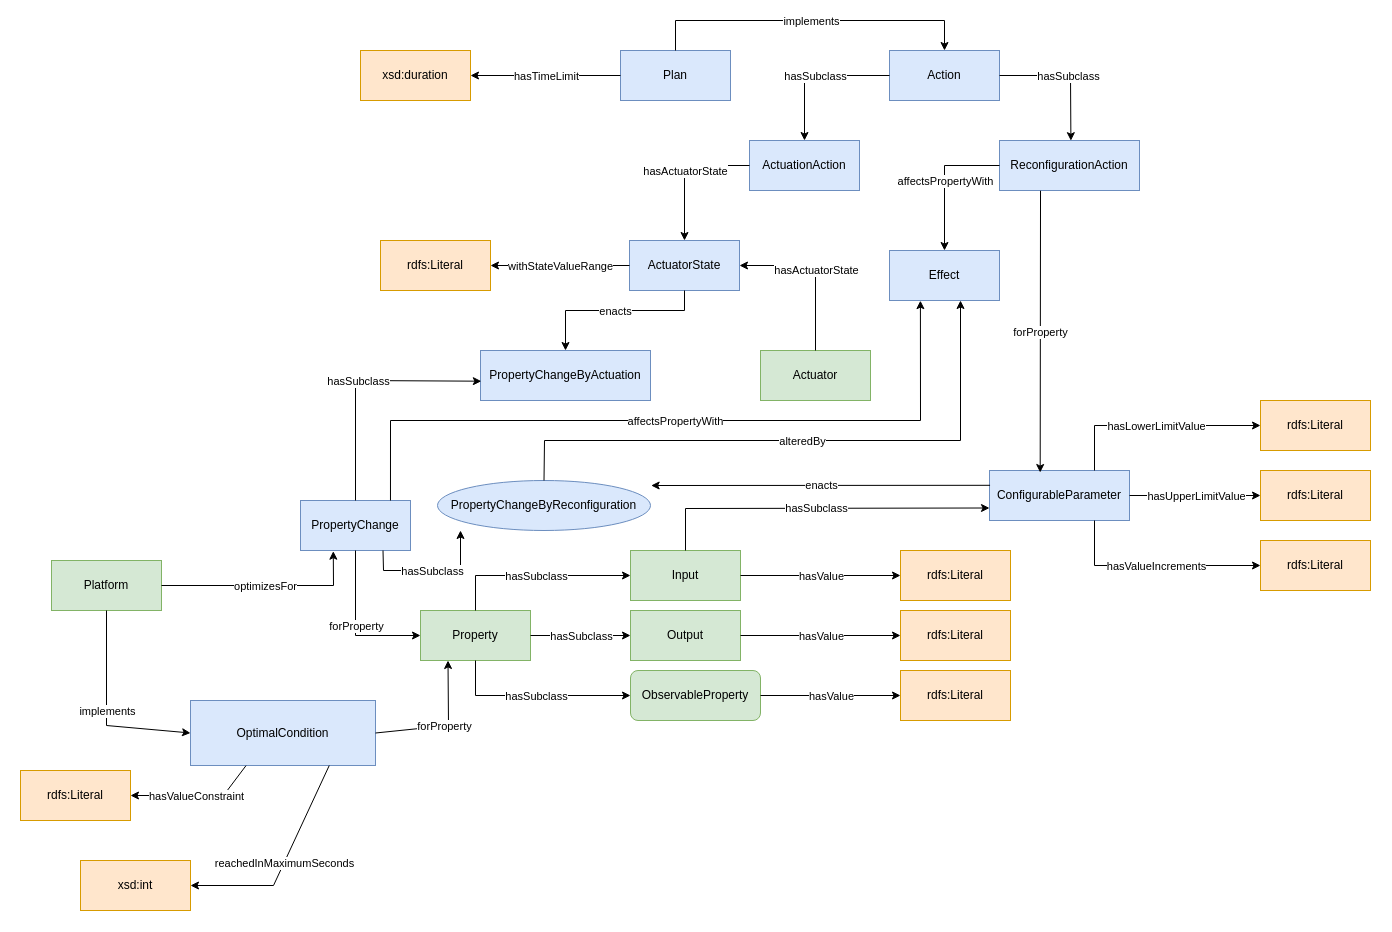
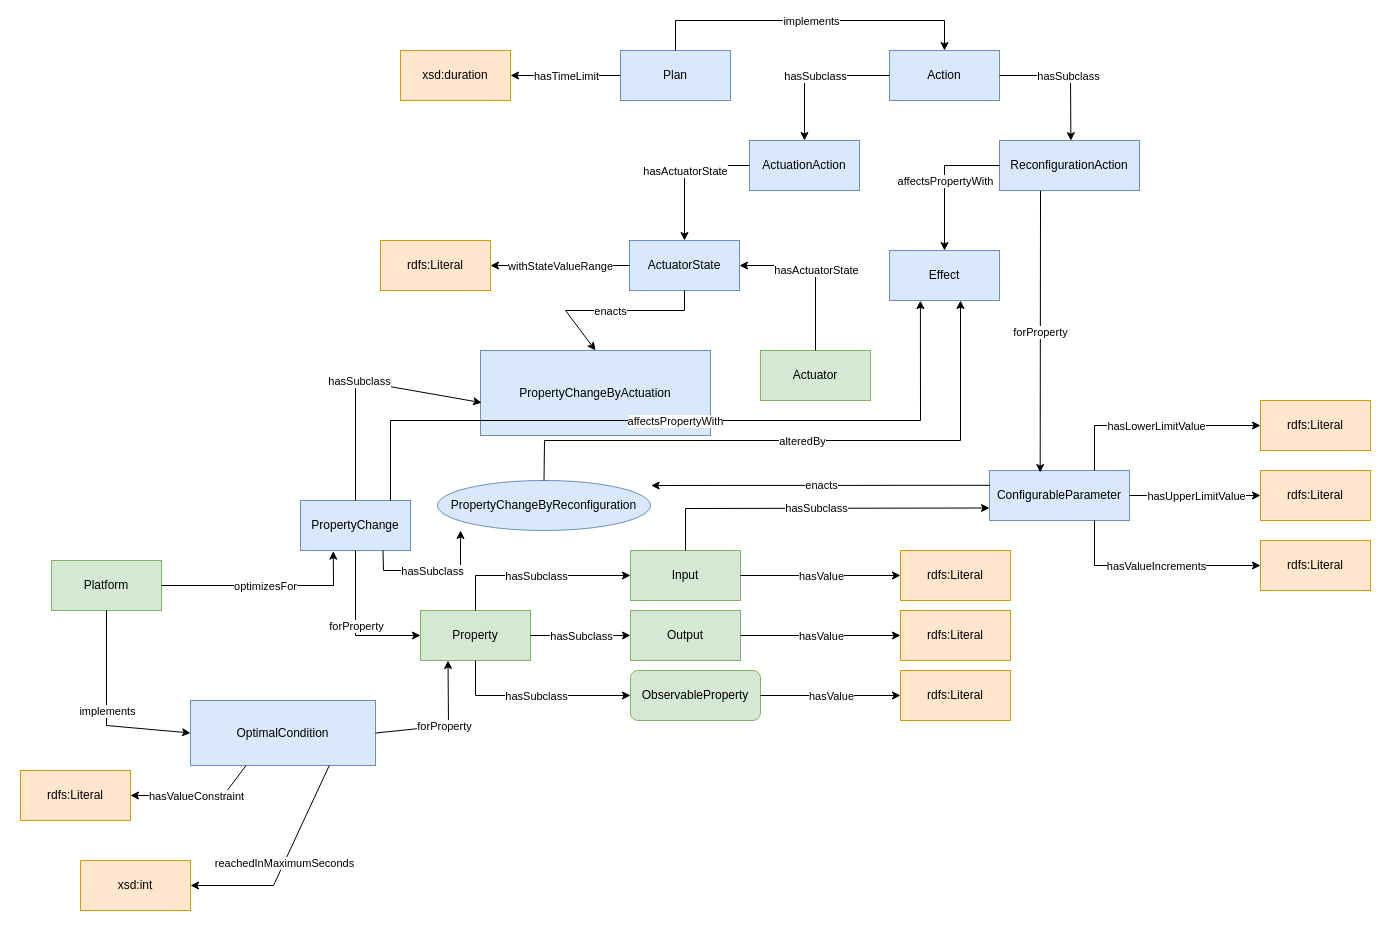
node "xsd:duration": moved (416, 76) -> (456, 76)
node "PropertyChangeByActuation": size 170x50 -> 230x85
